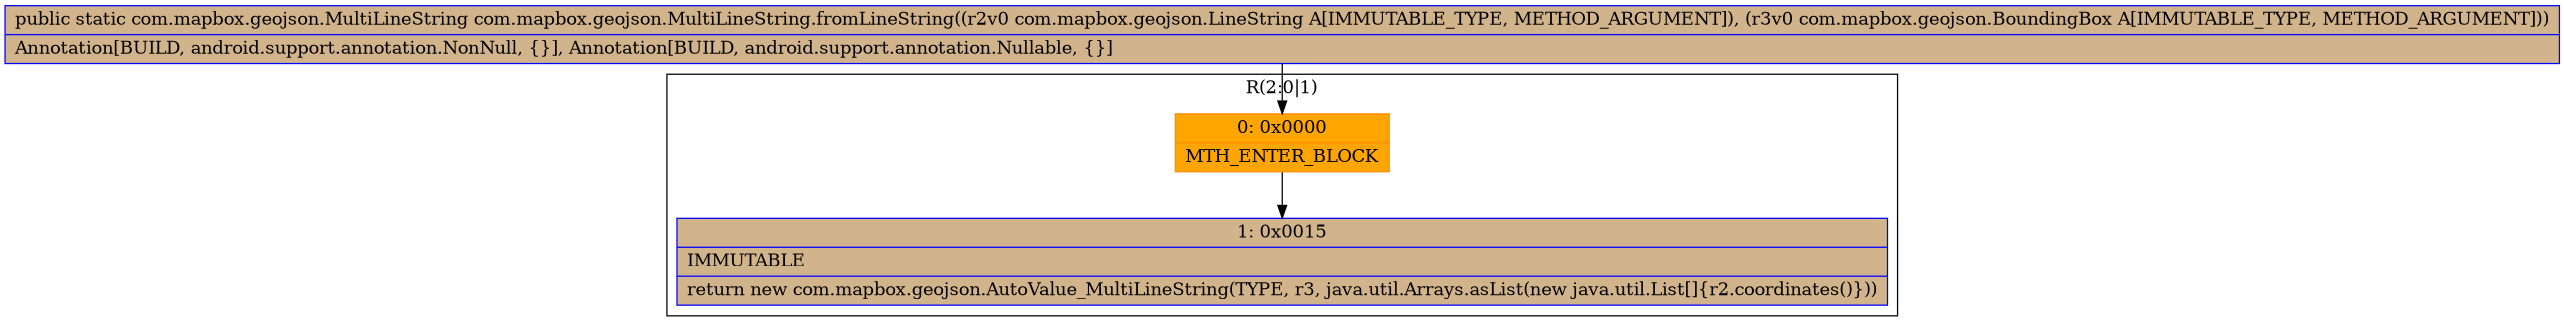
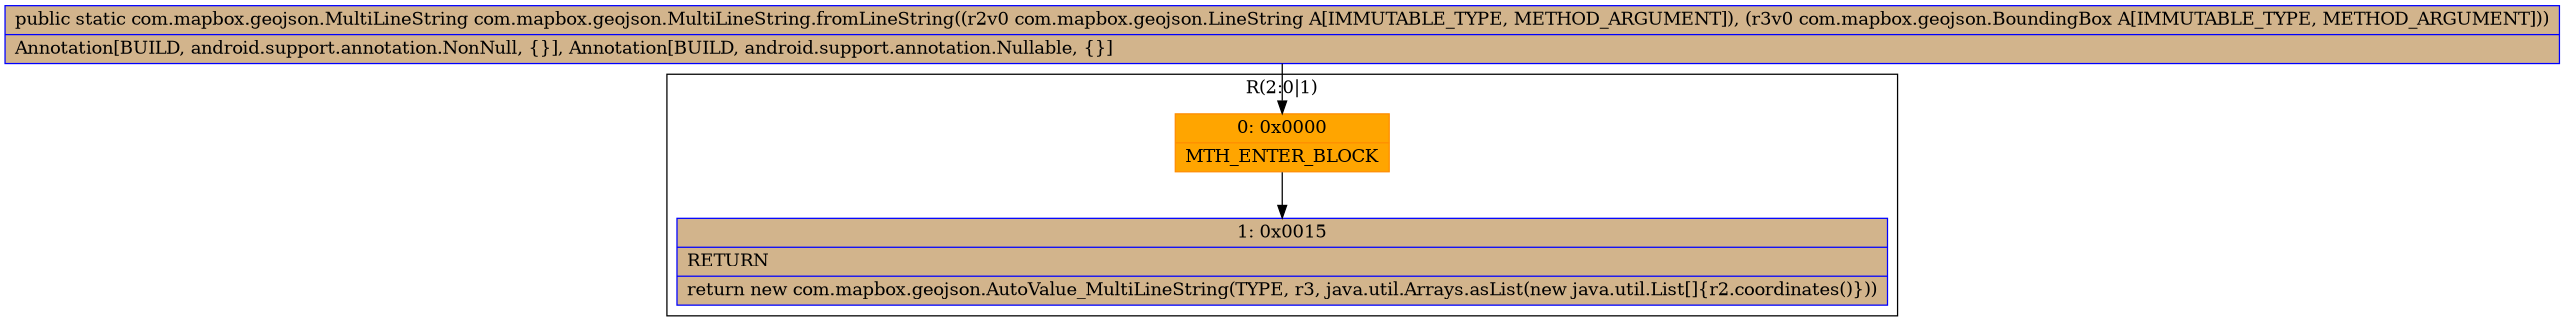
node "1: 0x0015": text "IMMUTABLE" -> "RETURN"
